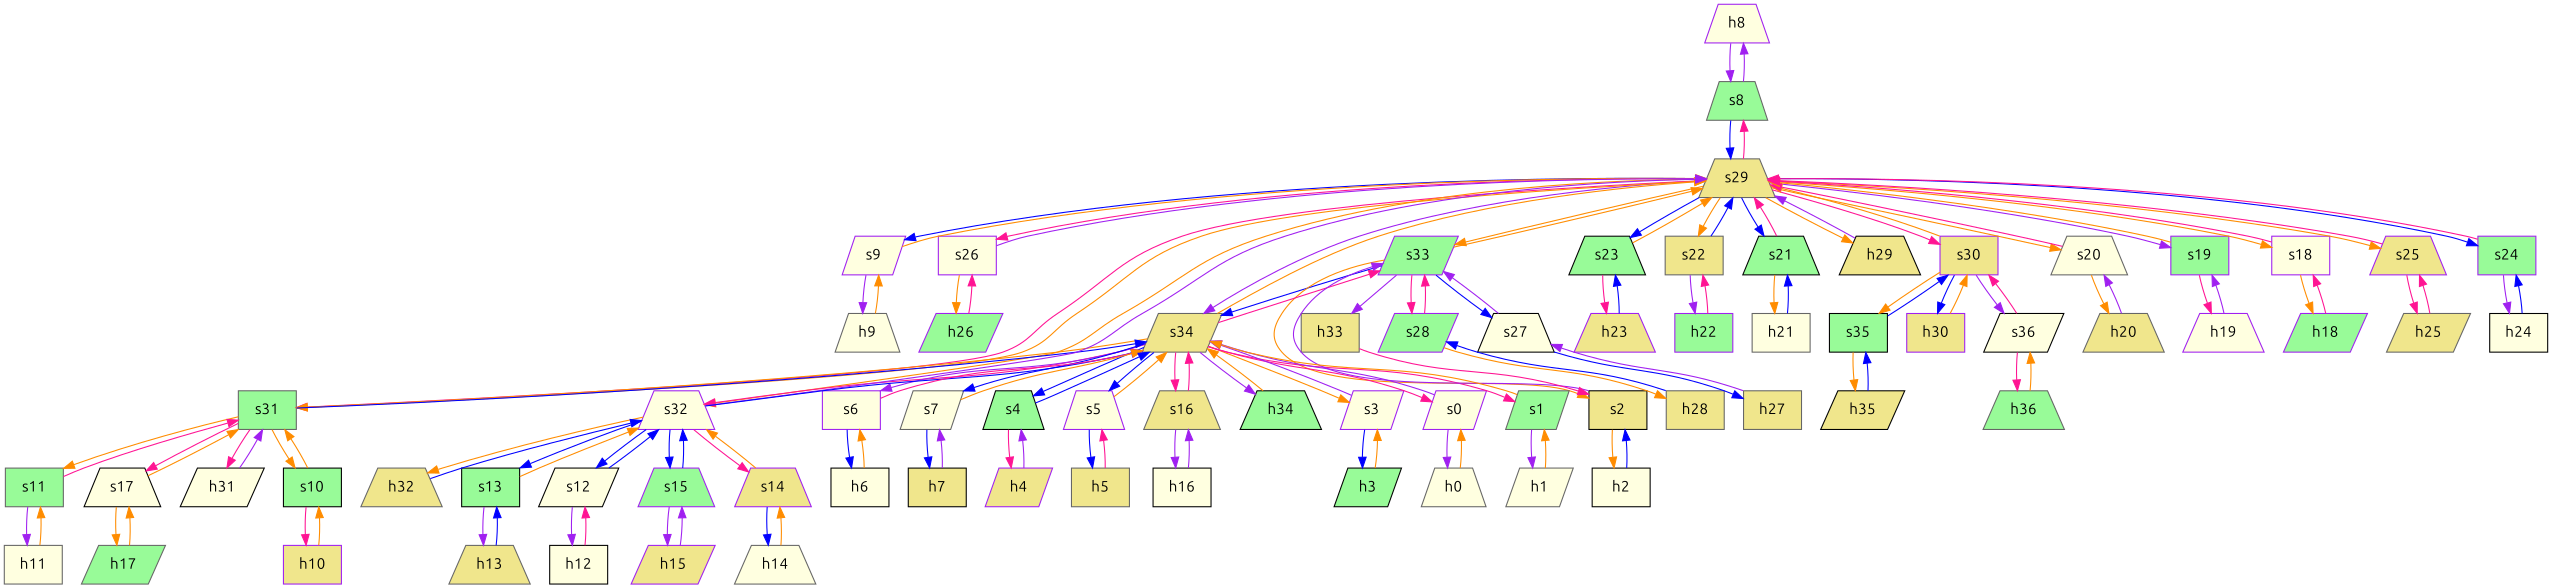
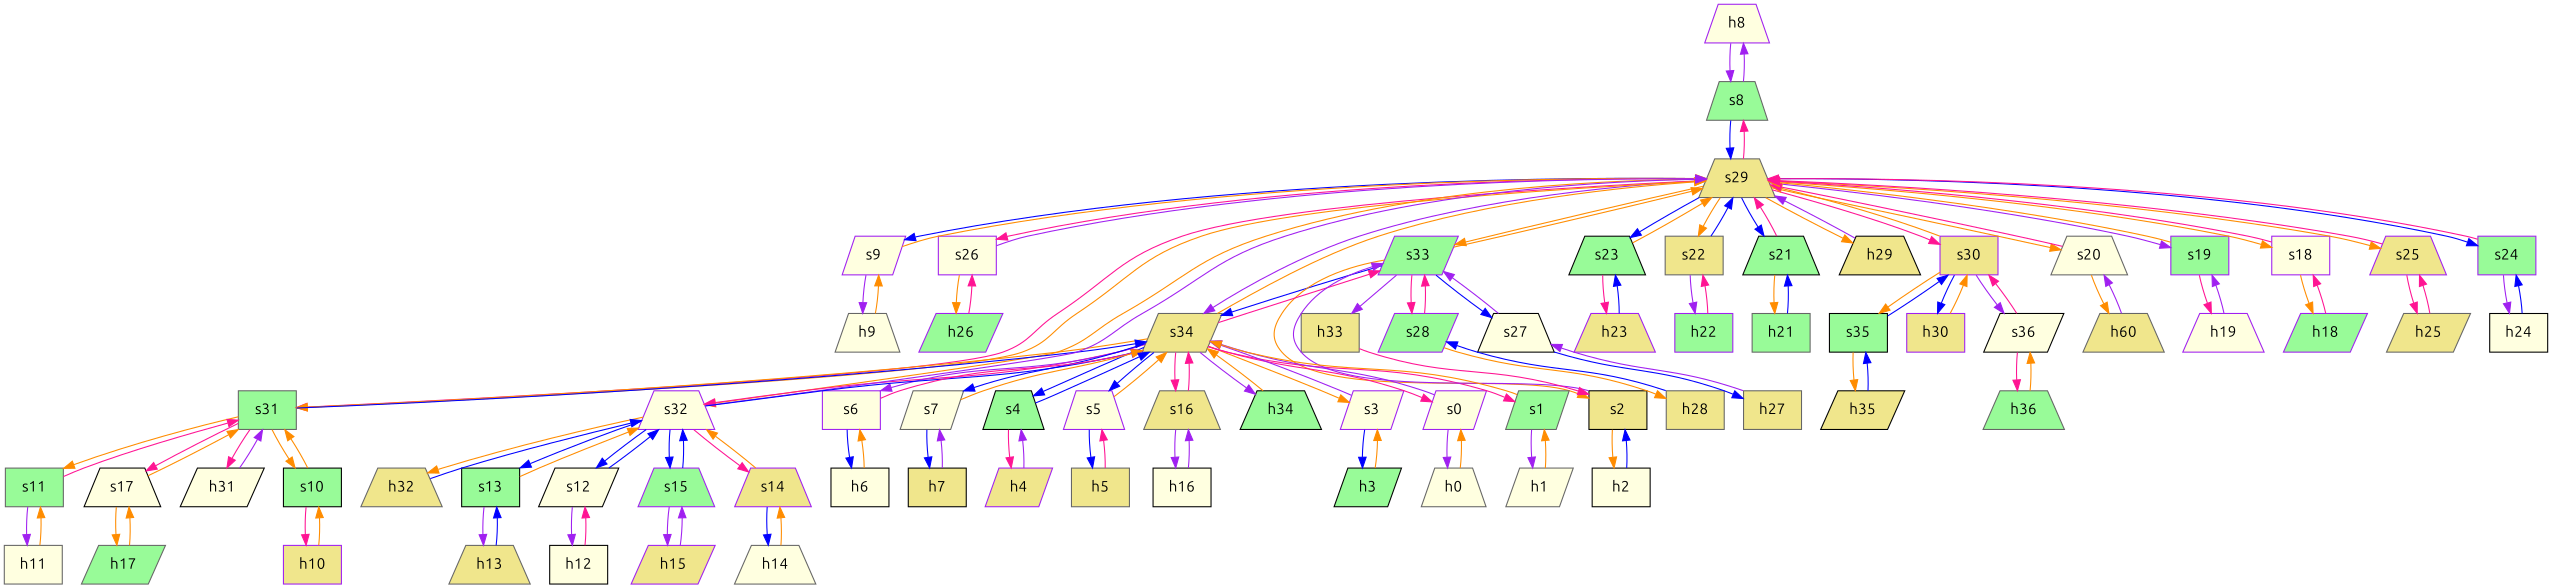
node "h21": fillcolor lightyellow -> palegreen
node "h20": label "h20" -> "h60"
